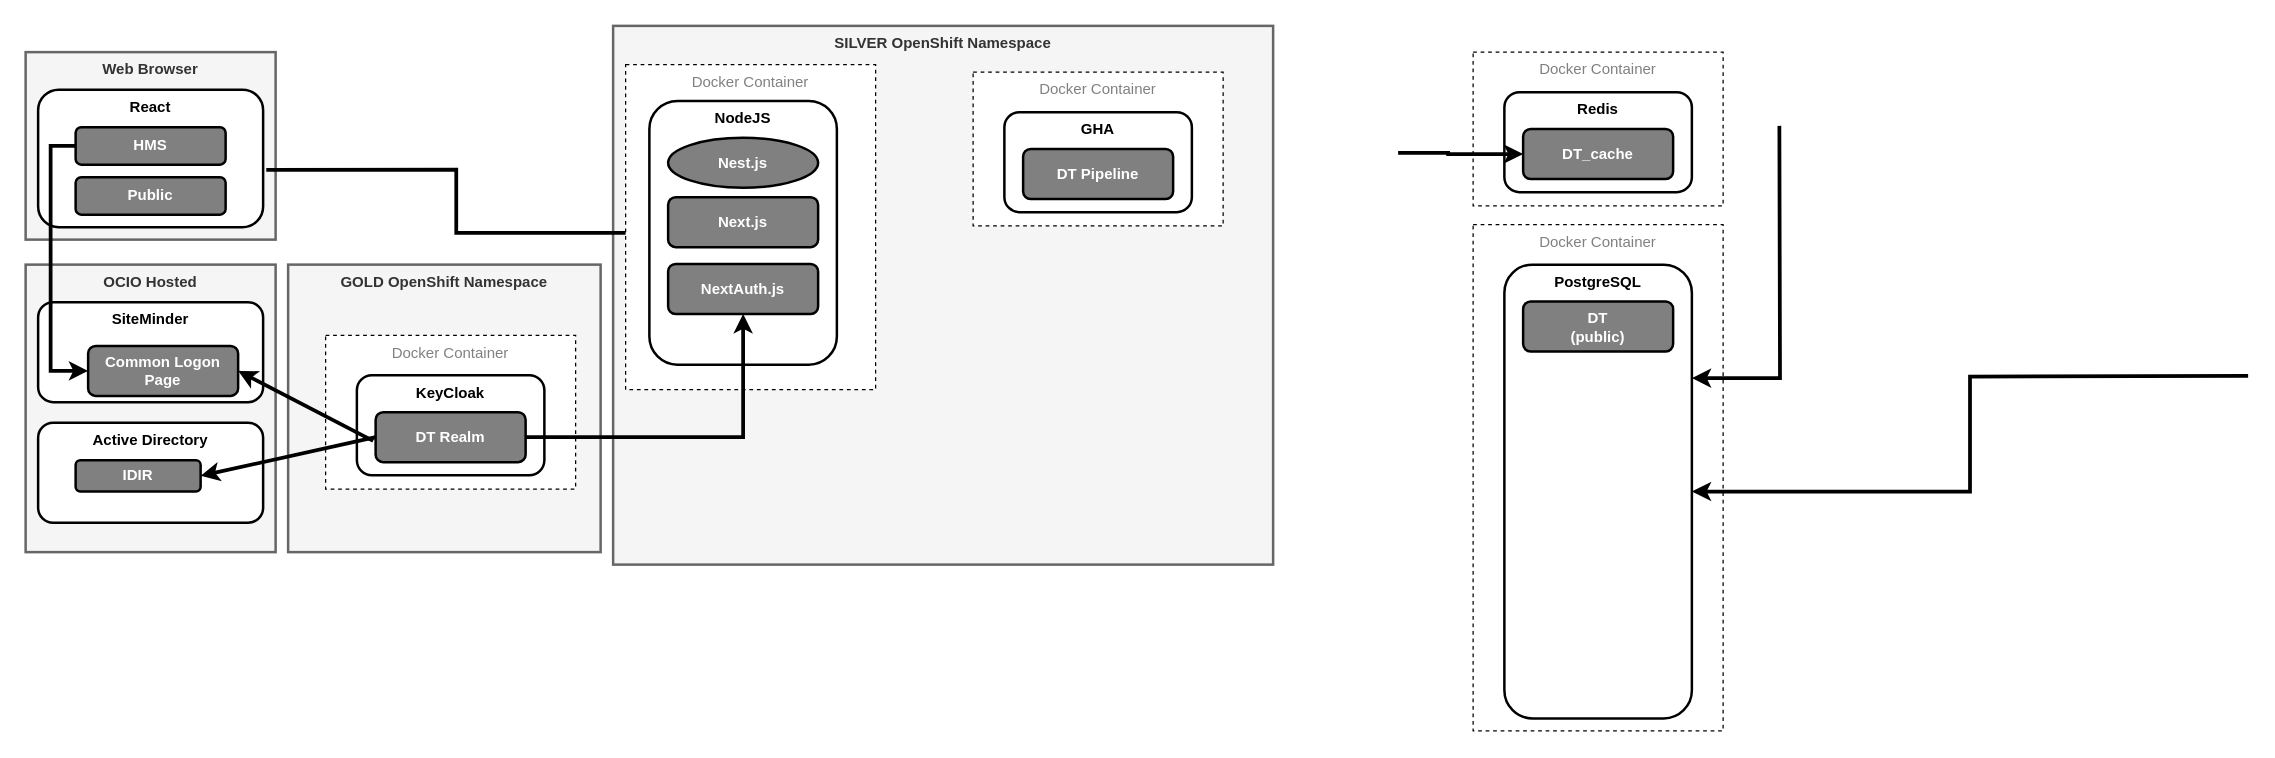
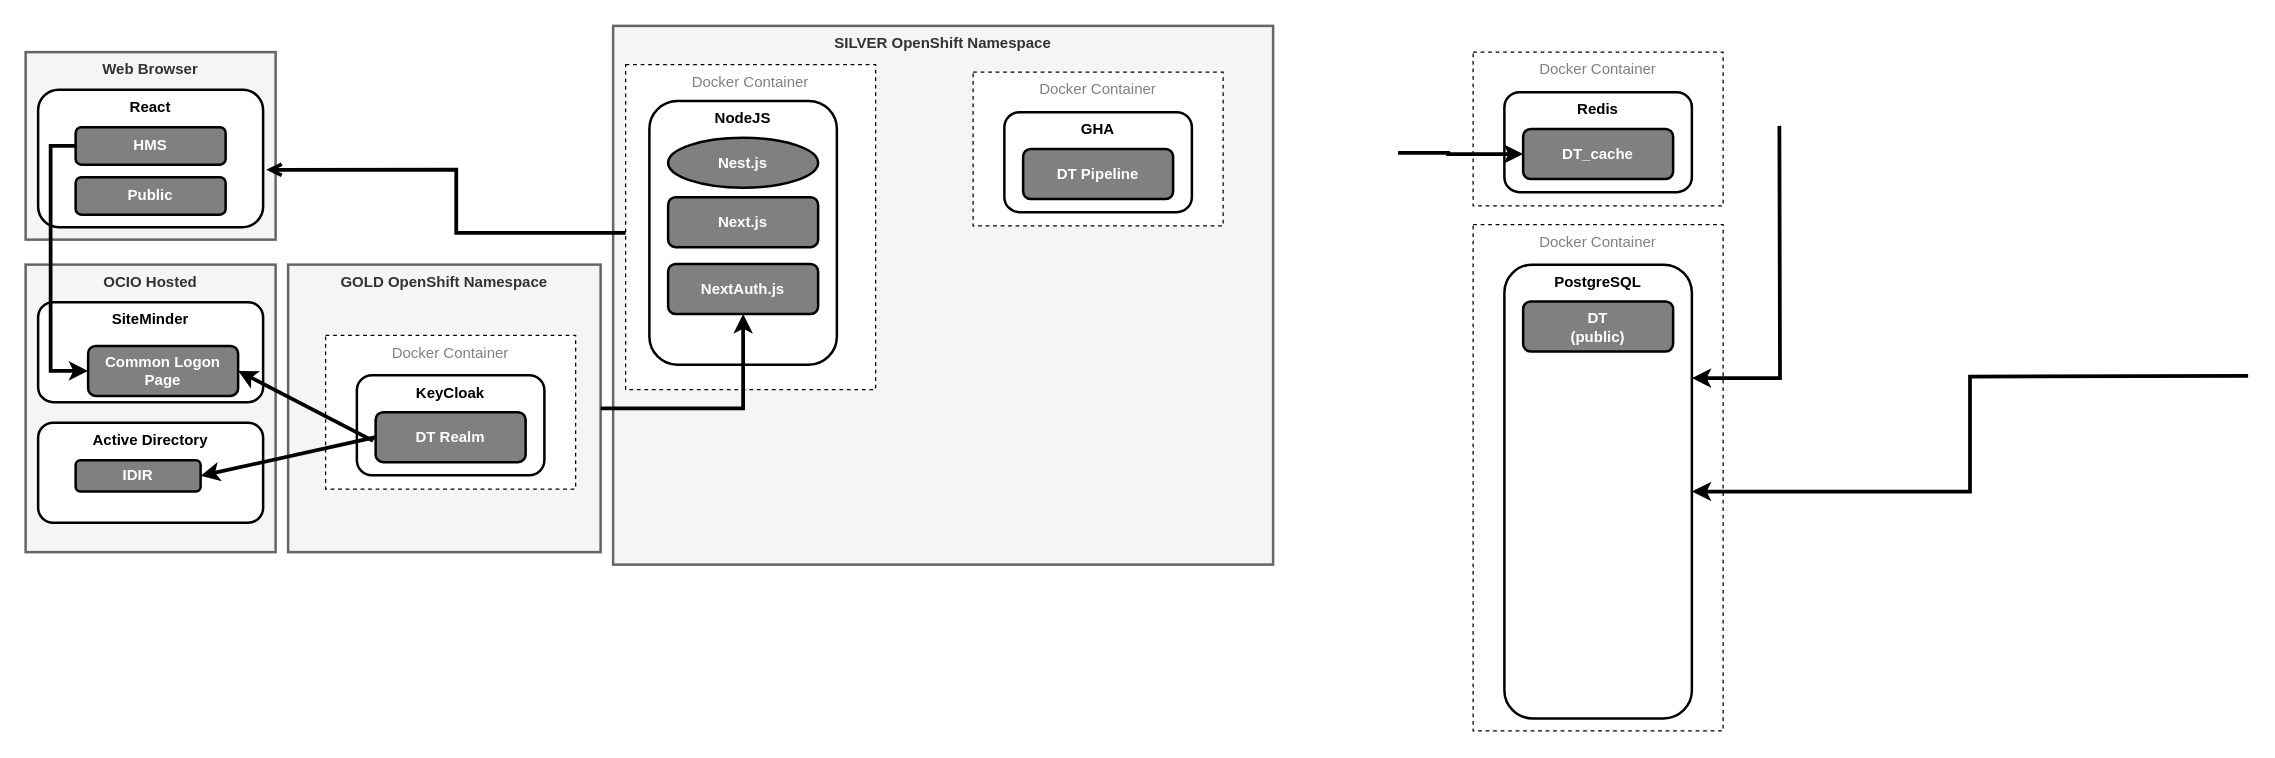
edge "React" -> "NodeJS": arrowhead none -> open
edge "DT Realm" -> "NextAuth.js": now "GOLD OpenShift Namespace" -> "NextAuth.js"
